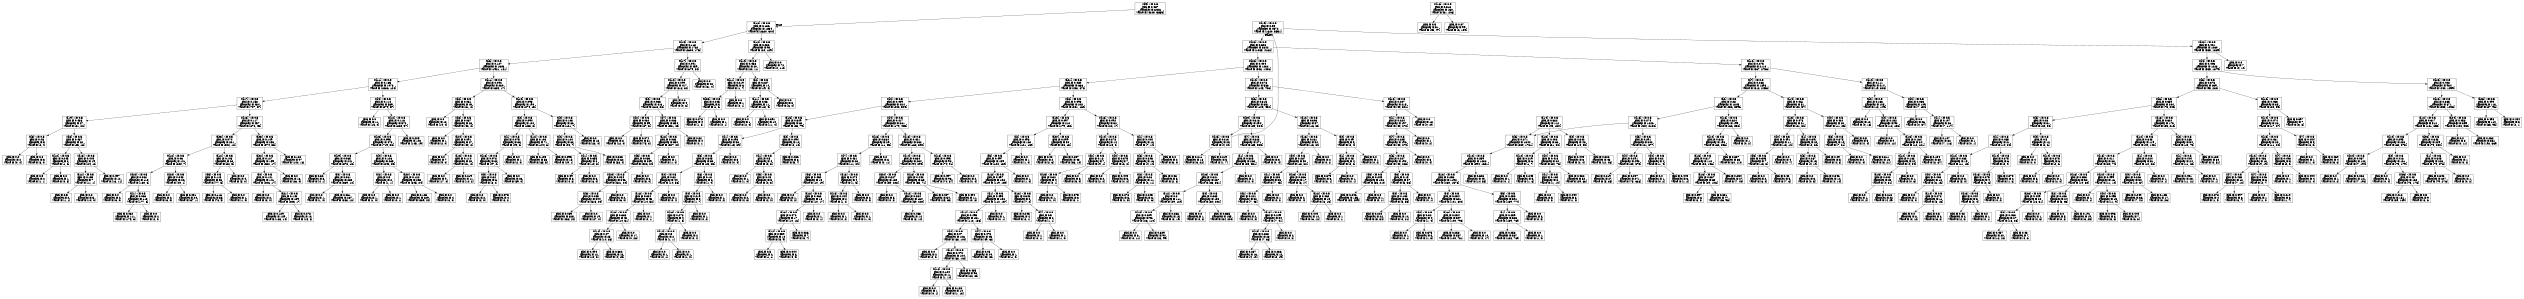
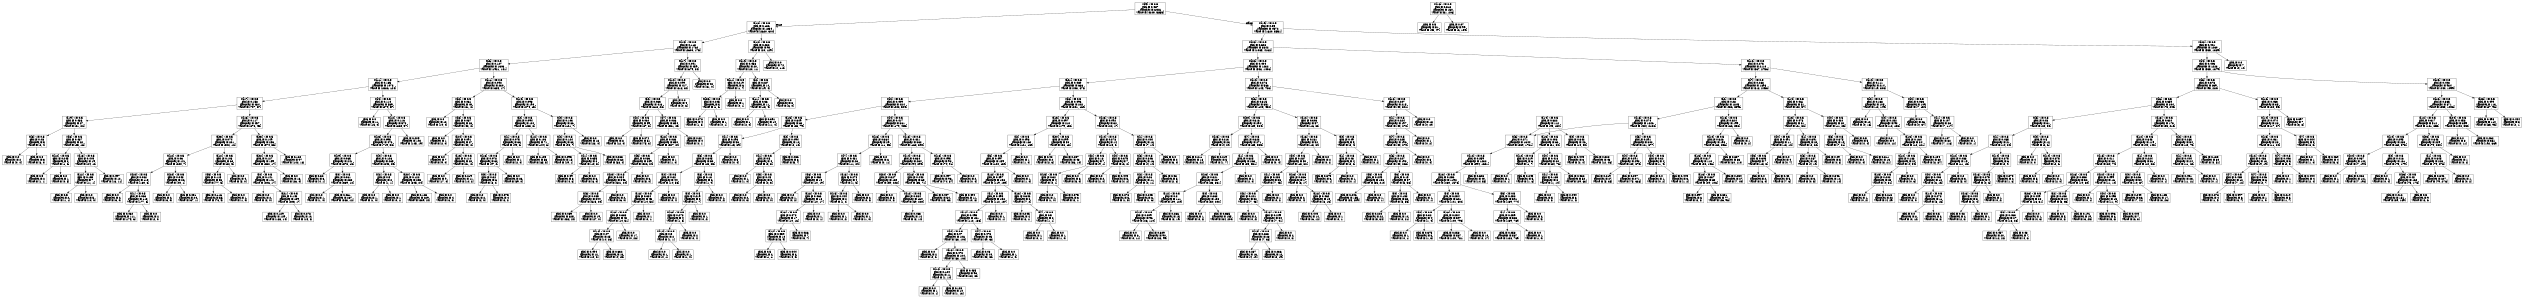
edge "X[15] <= 0.5 gini = 0.213 samples = 23 value = [4, 29]" -> "X[19] <= 0.5 gini = 0.35 samples = 4572 value = [1620, 5551]": now "X[9] <= 0.5 gini = 0.487 samples = 6426 value = [4240, 5855]" -> "X[19] <= 0.5 gini = 0.35 samples = 4572 value = [1620, 5551]"
